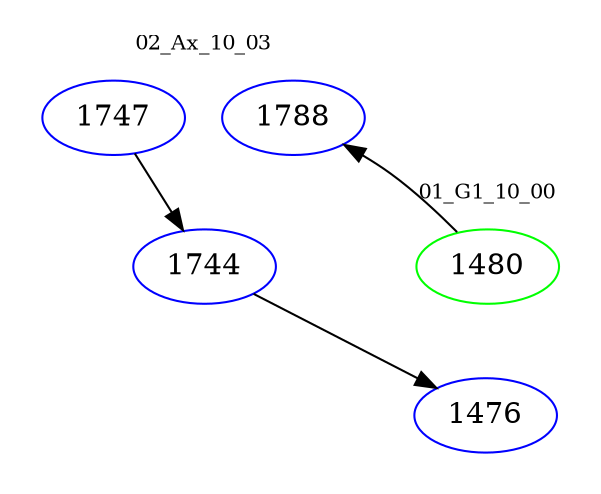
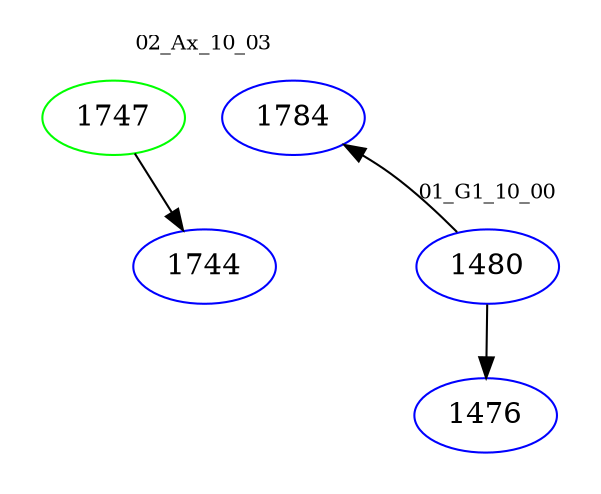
node "1747": color blue -> green
node "1788": label "1788" -> "1784"
node "1480": color green -> blue
edge "1744" -> "1476": now "1480" -> "1476"
